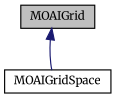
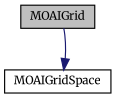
edge "MOAIGridSpace" -> "MOAIGrid": reversed
